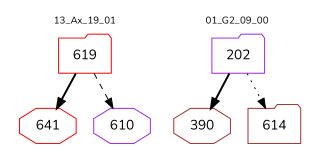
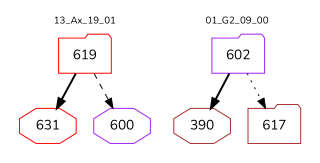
node "202": label "202" -> "602"
node "641": label "641" -> "631"
node "610": label "610" -> "600"
node "614": label "614" -> "617"
